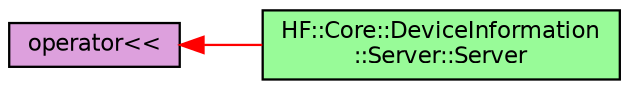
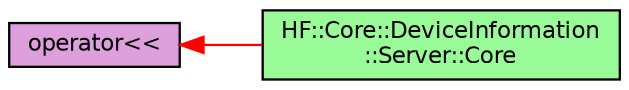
node "HF::Core::DeviceInformation ::Server::Server": label "HF::Core::DeviceInformation ::Server::Server" -> "HF::Core::DeviceInformation ::Server::Core"
